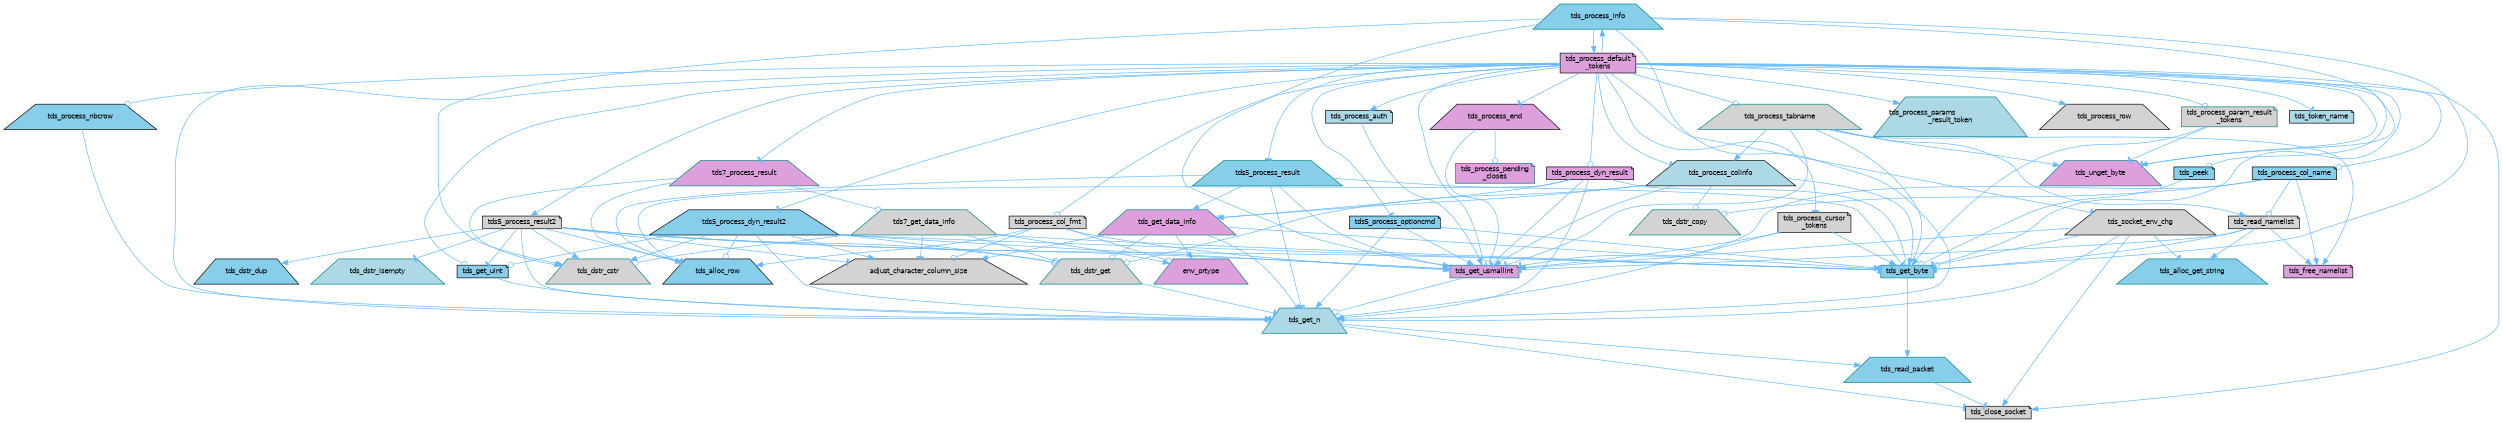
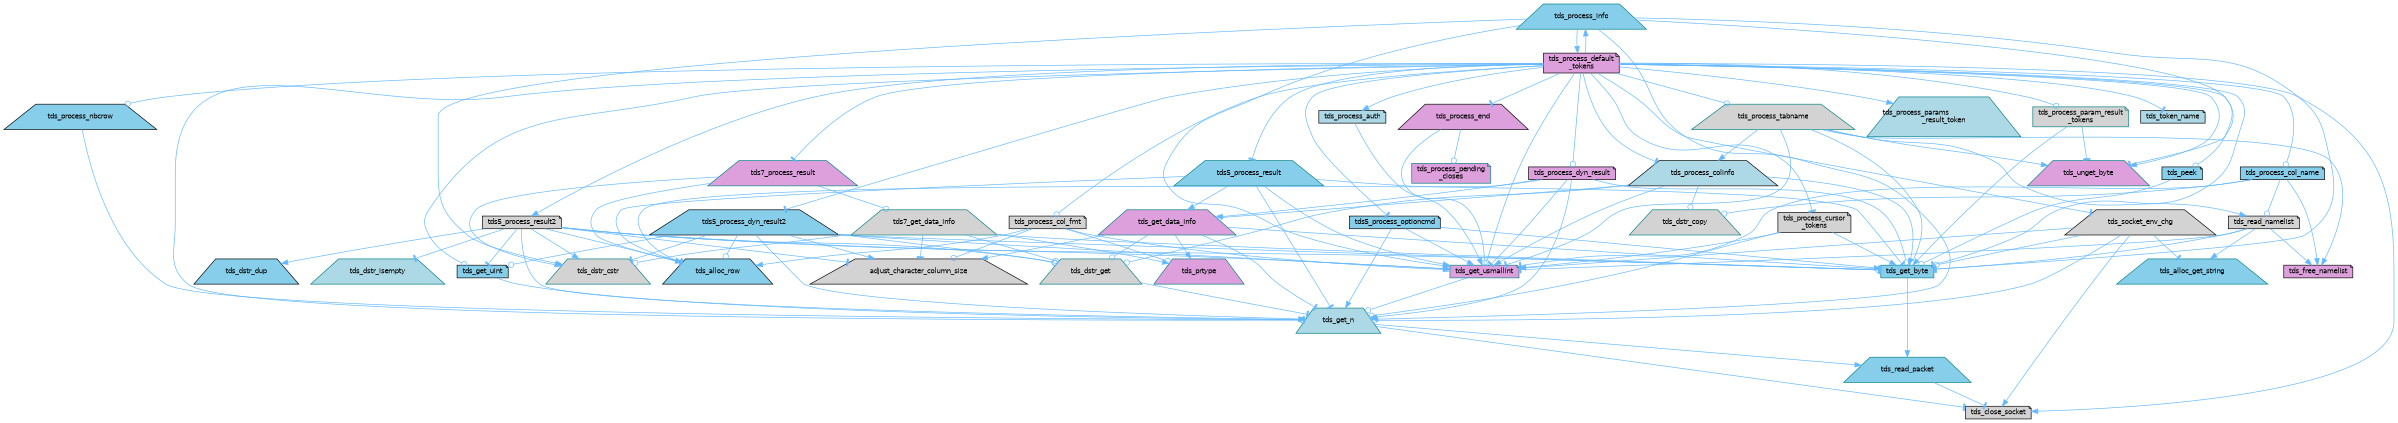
node "tds_process_row": removed
edge "tds5_process_dyn_result2" -> "tds_dstr_cstr": arrowhead normal -> tee
node "env_prtype": label "env_prtype" -> "tds_prtype"
